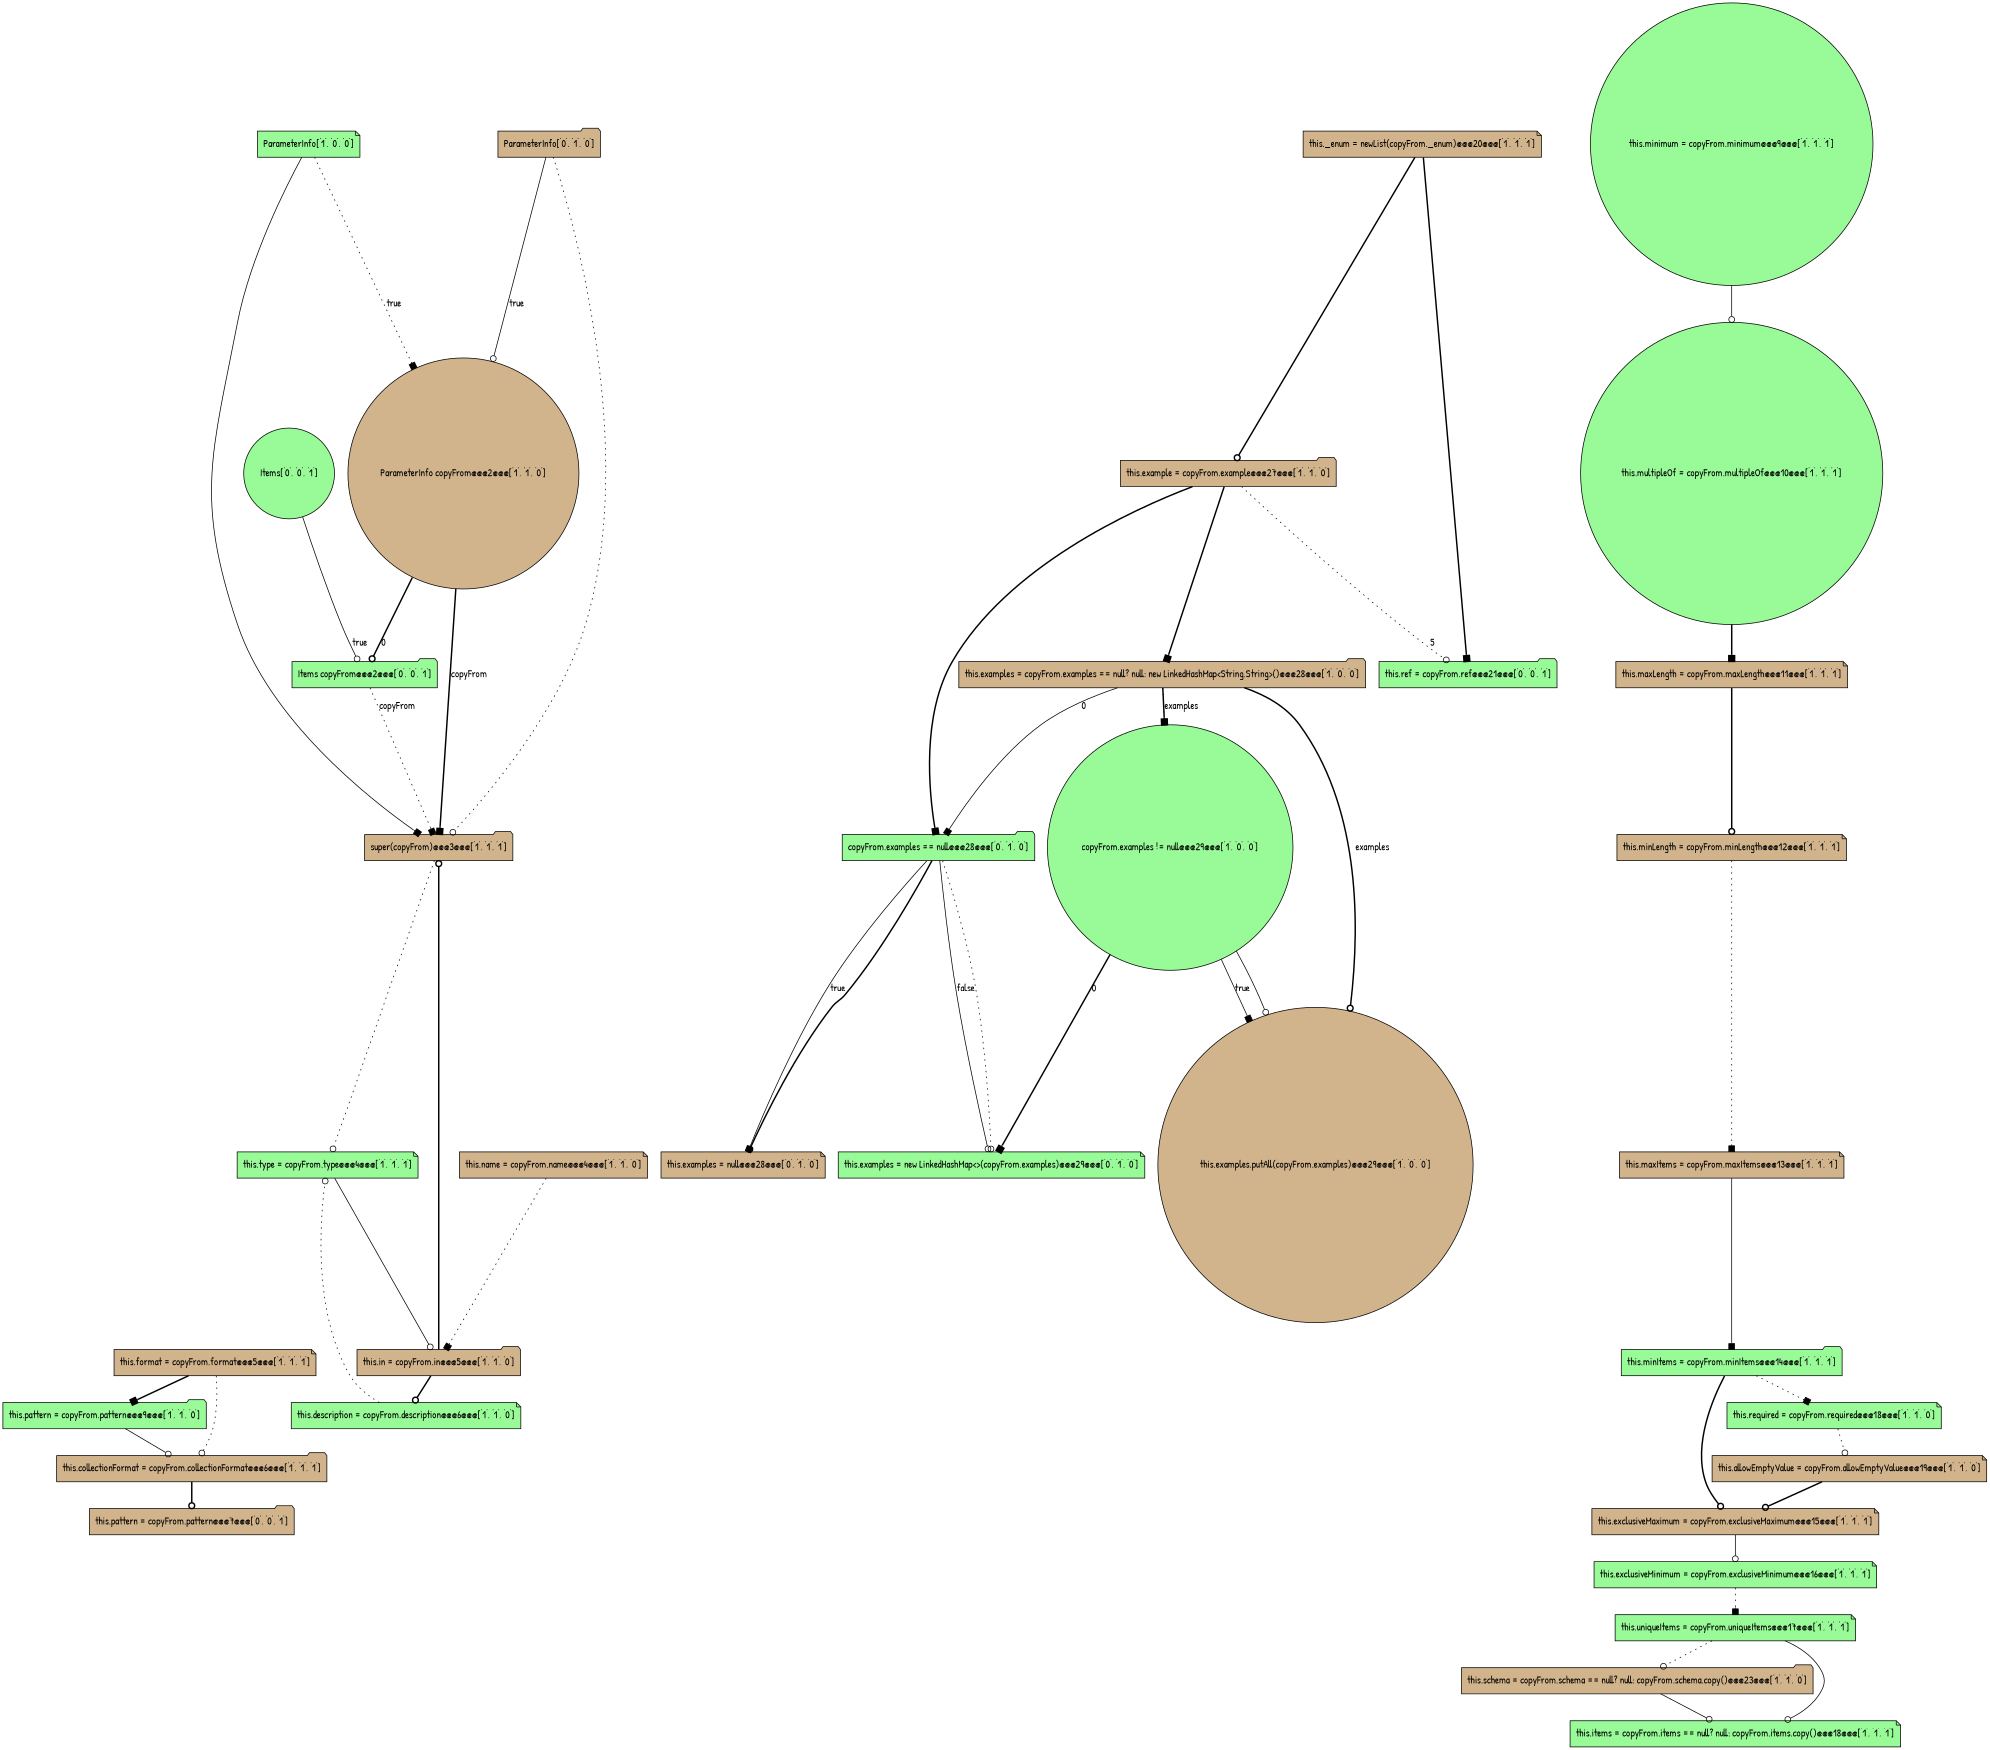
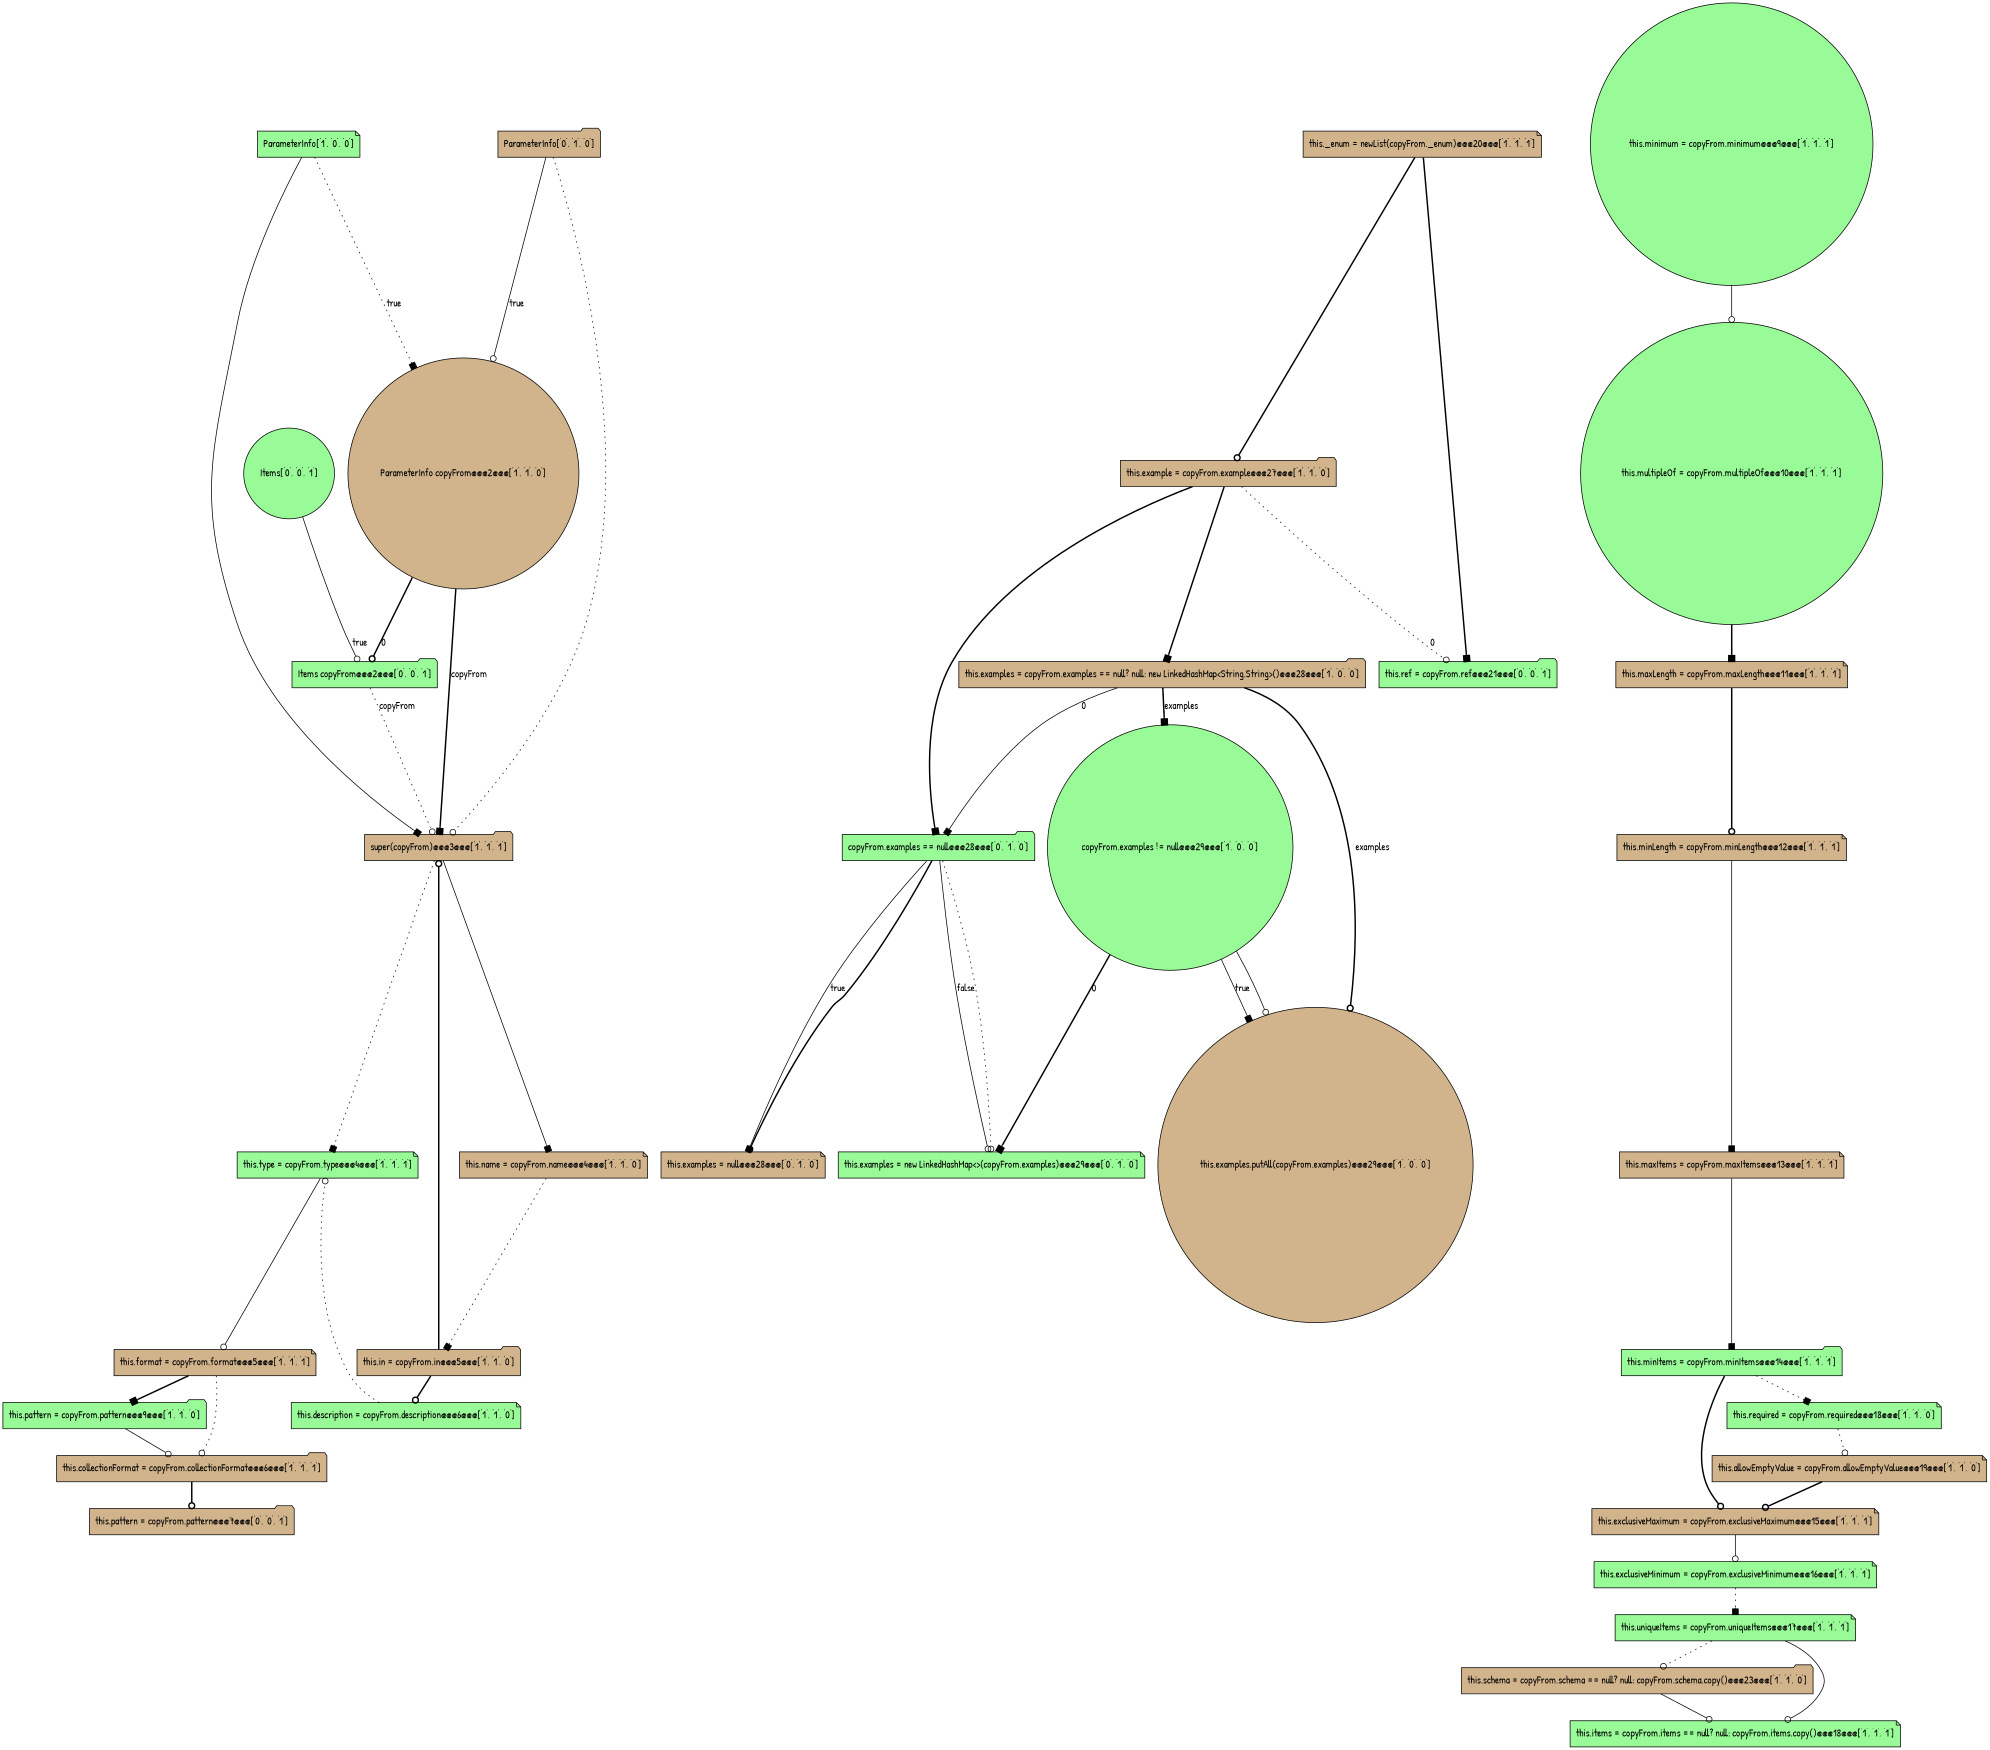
edge "this.example = copyFrom.example@@@27@@@['1', '1', '0']" -> "this.ref = copyFrom.ref@@@21@@@['0', '0', '1']": label "5" -> "0"
edge "Items copyFrom@@@2@@@['0', '0', '1']" -> "super(copyFrom)@@@3@@@['1', '1', '1']": arrowhead box -> odot
edge "this.minLength = copyFrom.minLength@@@12@@@['1', '1', '1']" -> "this.maxItems = copyFrom.maxItems@@@13@@@['1', '1', '1']": style dotted -> solid
edge "super(copyFrom)@@@3@@@['1', '1', '1']" -> "this.type = copyFrom.type@@@4@@@['1', '1', '1']": arrowhead odot -> box
edge "super(copyFrom)@@@3@@@['1', '1', '1']" -> "this.name = copyFrom.name@@@4@@@['1', '1', '0']": added
edge "this.type = copyFrom.type@@@4@@@['1', '1', '1']" -> "this.in = copyFrom.in@@@5@@@['1', '1', '0']": now "this.type = copyFrom.type@@@4@@@['1', '1', '1']" -> "this.format = copyFrom.format@@@5@@@['1', '1', '1']"
